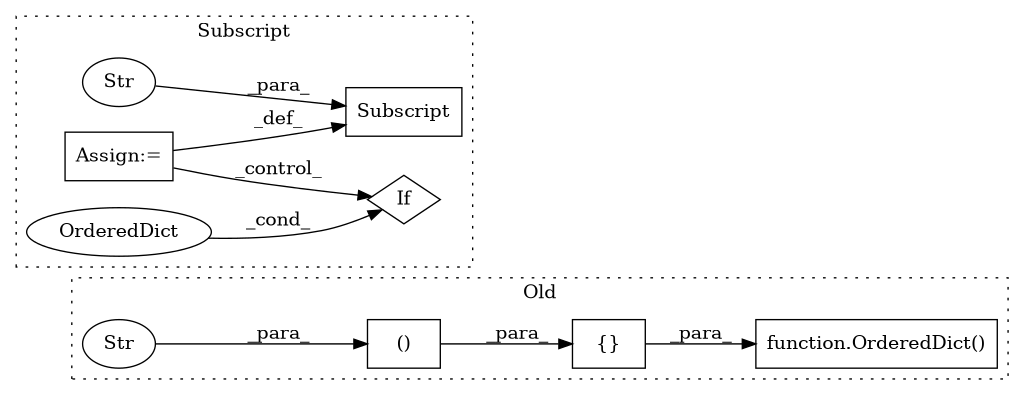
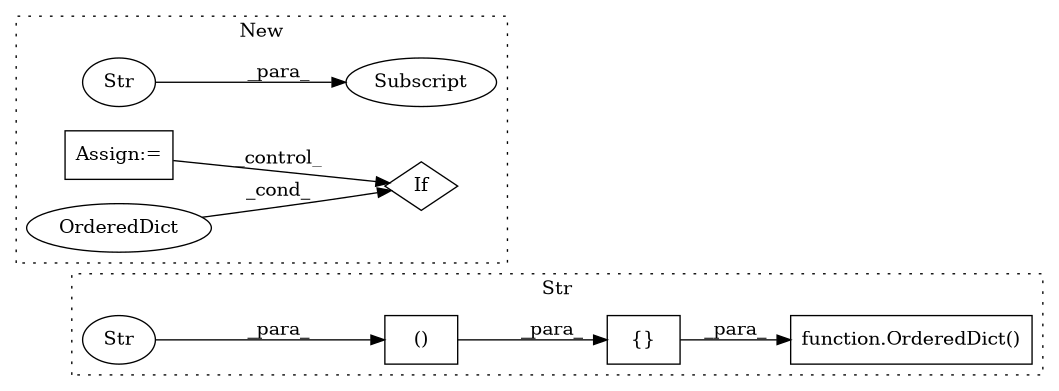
cluster "Subscript": label "Subscript" -> "New"
node "Subscript": shape box -> ellipse
edge "Assign:=" -> "Subscript": removed, label "_def_"
cluster "Old": label "Old" -> "Str"
